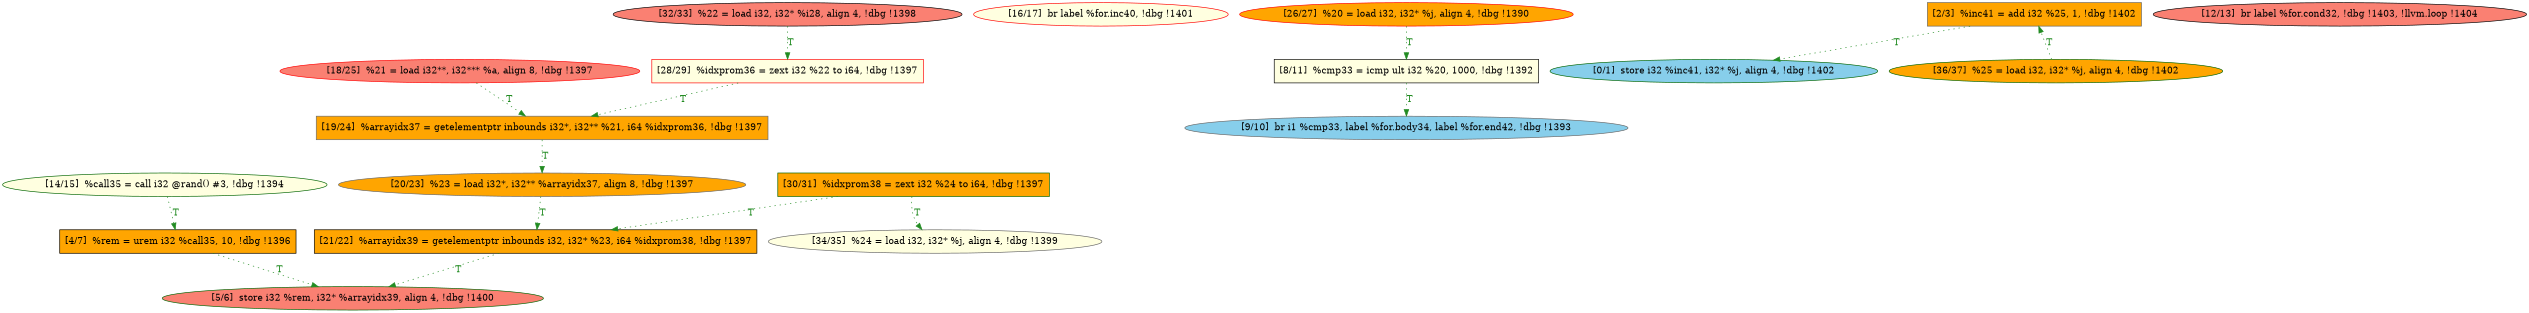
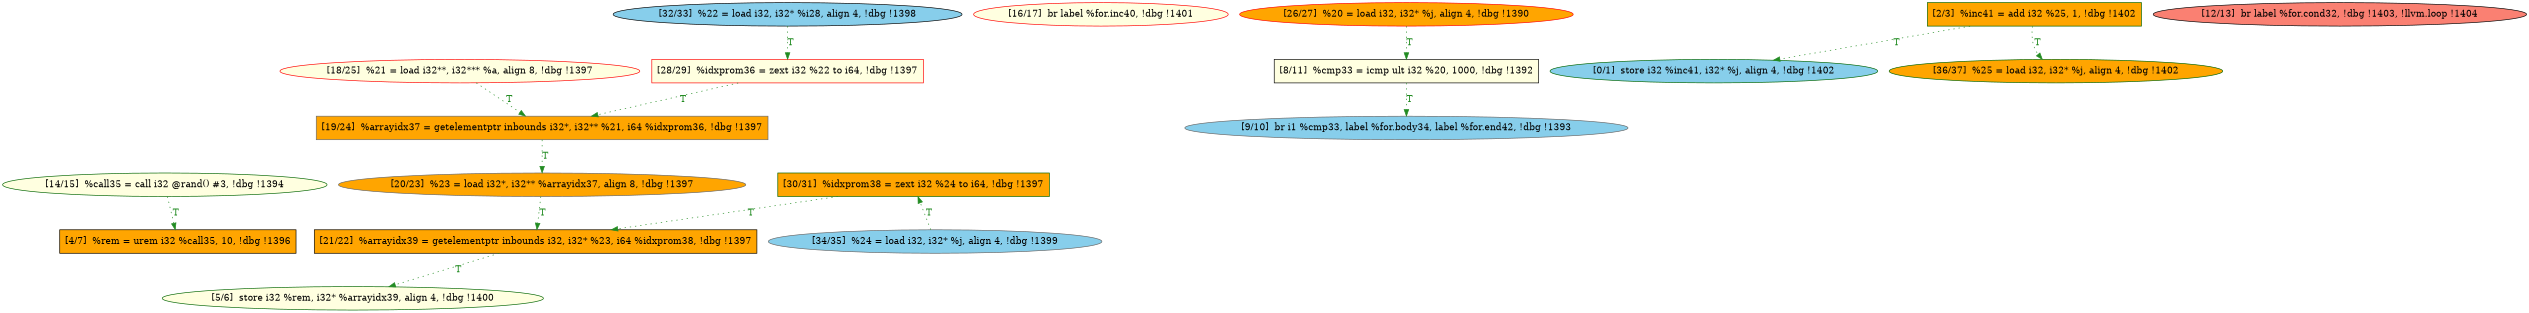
node "[32/33]  %22 = load i32, i32* %i28, align 4, !dbg !1398": fillcolor salmon -> skyblue
node "[2/3]  %inc41 = add i32 %25, 1, !dbg !1402": color gray40 -> darkgreen
edge "[36/37]  %25 = load i32, i32* %j, align 4, !dbg !1402" -> "[2/3]  %inc41 = add i32 %25, 1, !dbg !1402": reversed
node "[18/25]  %21 = load i32**, i32*** %a, align 8, !dbg !1397": fillcolor salmon -> lightyellow
edge "[30/31]  %idxprom38 = zext i32 %24 to i64, !dbg !1397" -> "[34/35]  %24 = load i32, i32* %j, align 4, !dbg !1399": reversed
node "[34/35]  %24 = load i32, i32* %j, align 4, !dbg !1399": fillcolor lightyellow -> skyblue
edge "[4/7]  %rem = urem i32 %call35, 10, !dbg !1396" -> "[5/6]  store i32 %rem, i32* %arrayidx39, align 4, !dbg !1400": removed, label "T"
node "[5/6]  store i32 %rem, i32* %arrayidx39, align 4, !dbg !1400": fillcolor salmon -> lightyellow
